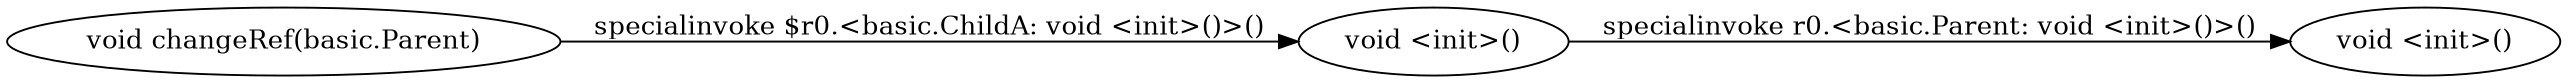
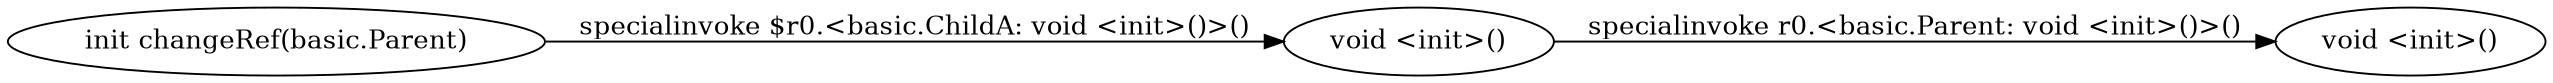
node "void changeRef(basic.Parent)": label "void changeRef(basic.Parent)" -> "init changeRef(basic.Parent)"
